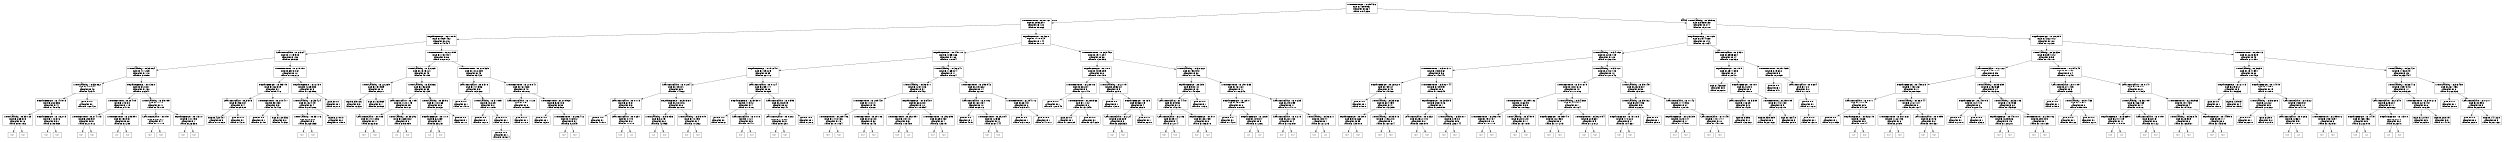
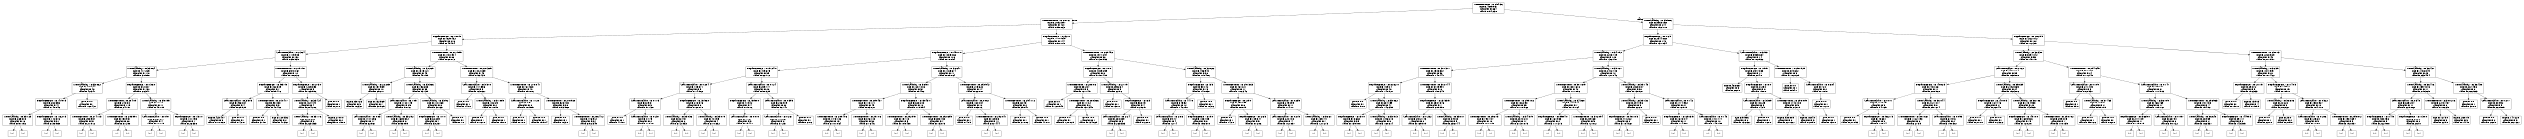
node "mse = 0.0 samples = 1 value = 90.21": removed
node "mse = 0.0 samples = 1 value = 160.0": added
edge "mse = 0.0 samples = 1 value = 190.0" -> "mse = -0.0 samples = 1 value = 19.514": now "SeaWIFs_ChlrA <= 1.728 mse = 0.51 samples = 2 value = 18.505" -> "mse = -0.0 samples = 1 value = 19.514"
